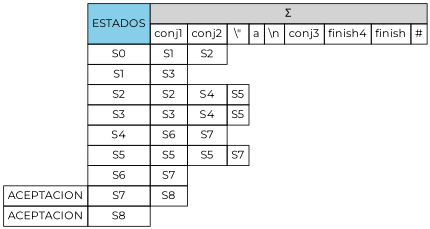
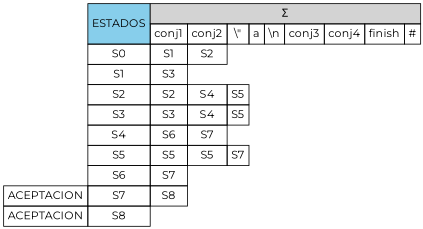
node "ESTADOS": text "finish4" -> "conj4"
